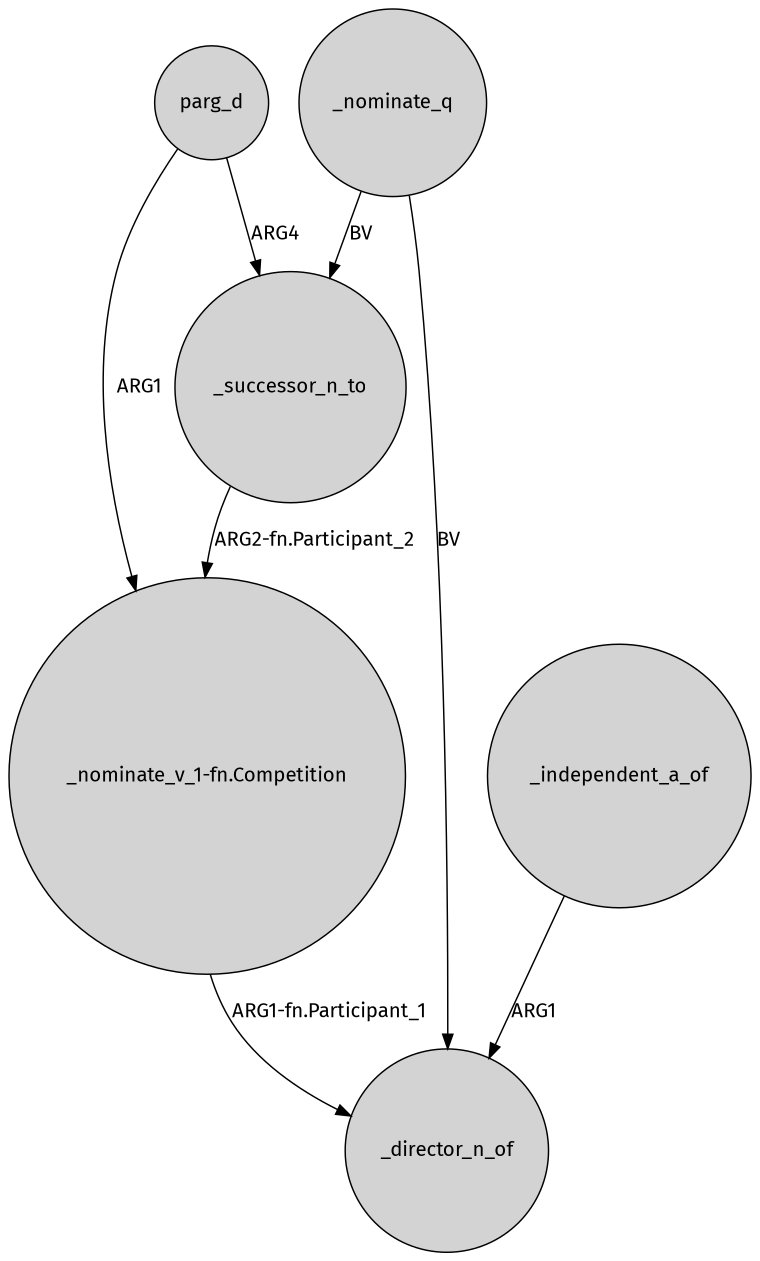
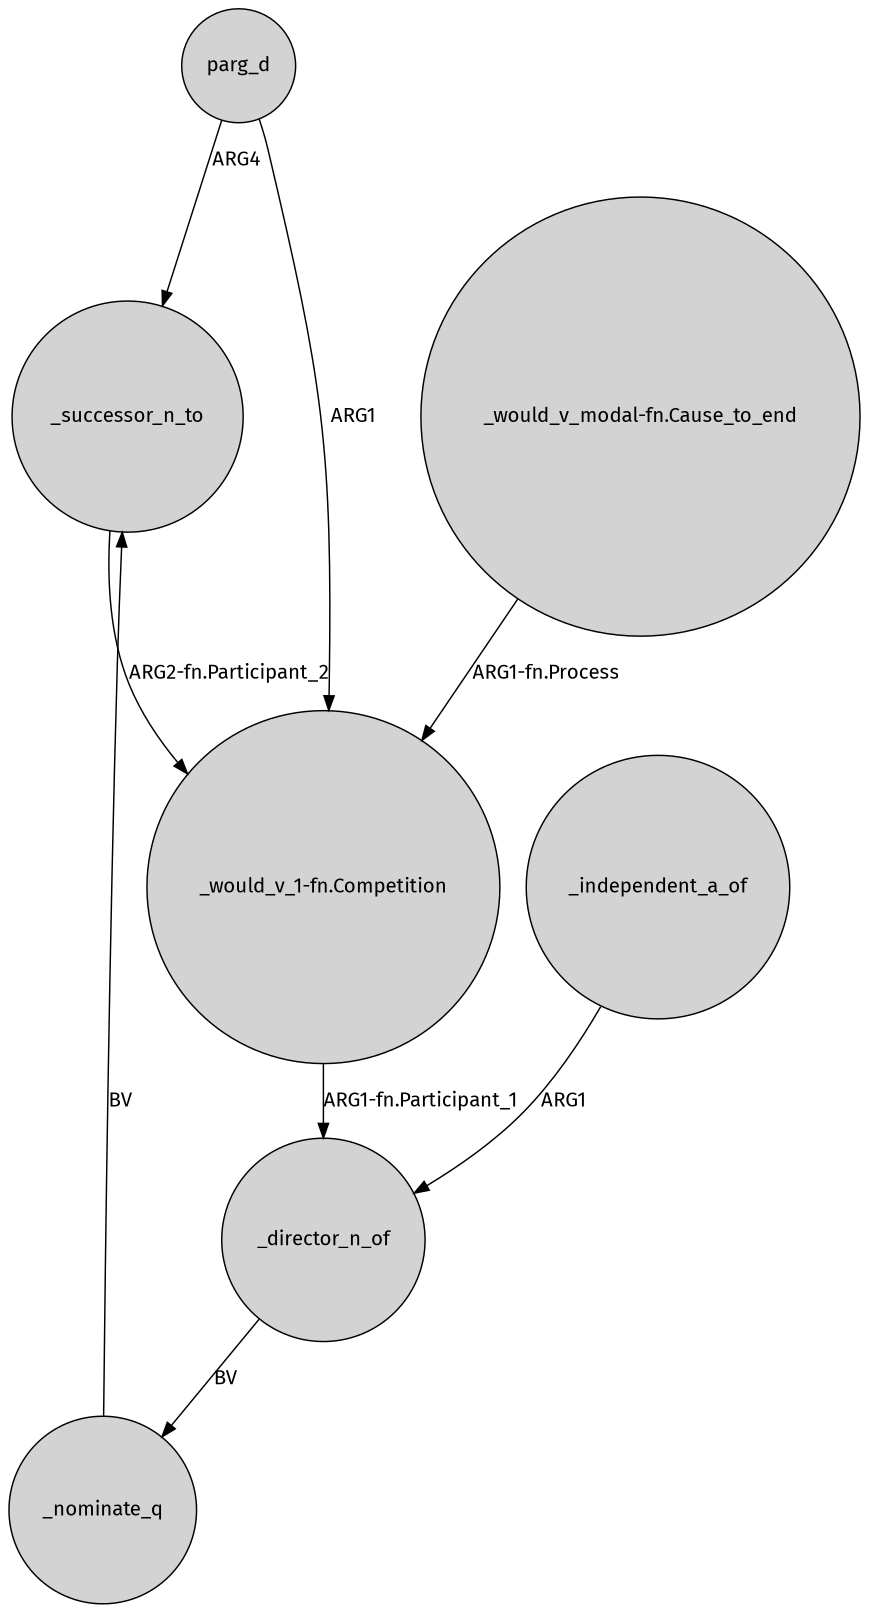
node "_would_v_modal-fn.Cause_to_end": added
edge "_nominate_q" -> "_director_n_of": reversed
node "_nominate_v_1-fn.Competition": label "_nominate_v_1-fn.Competition" -> "_would_v_1-fn.Competition"
